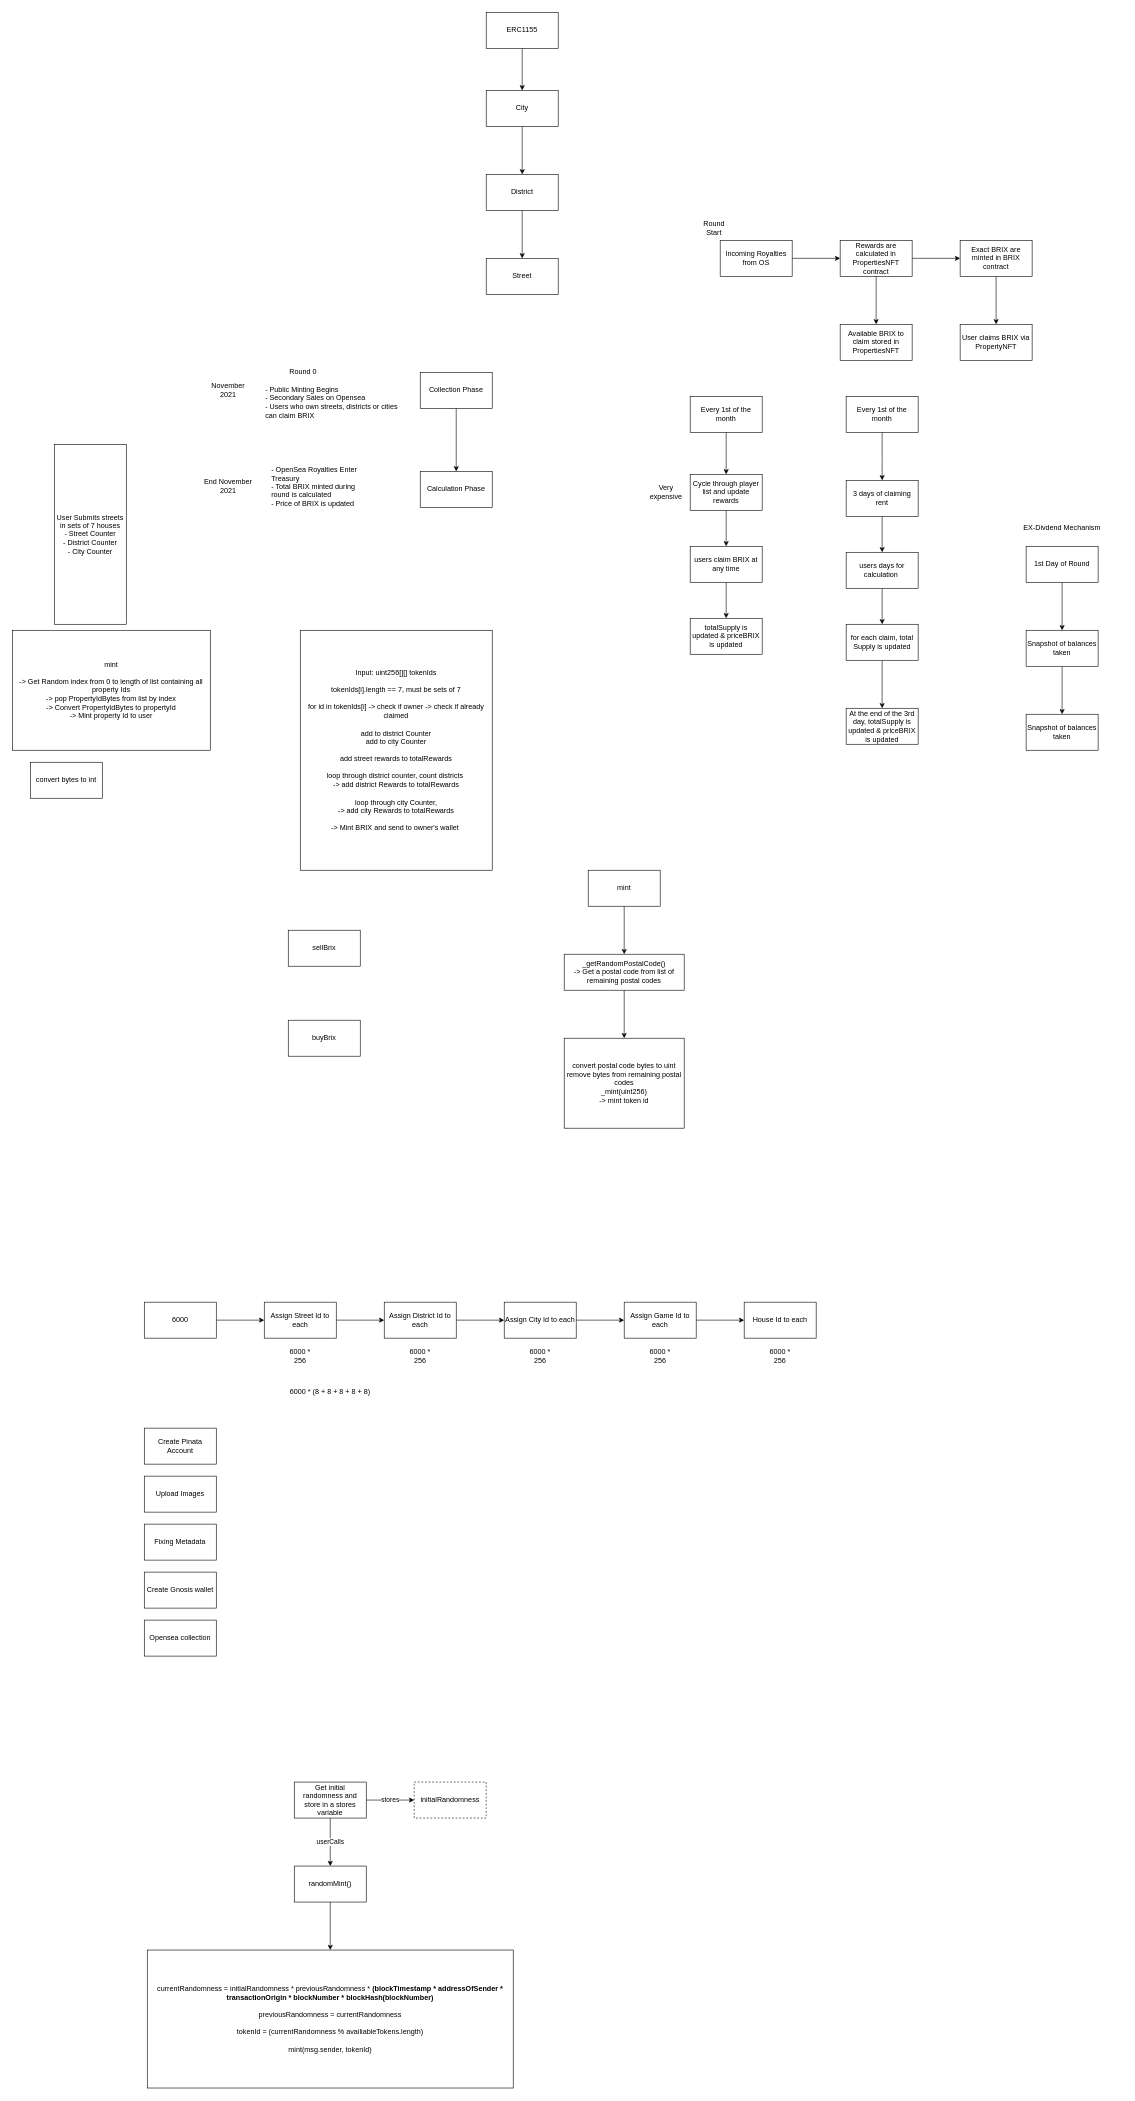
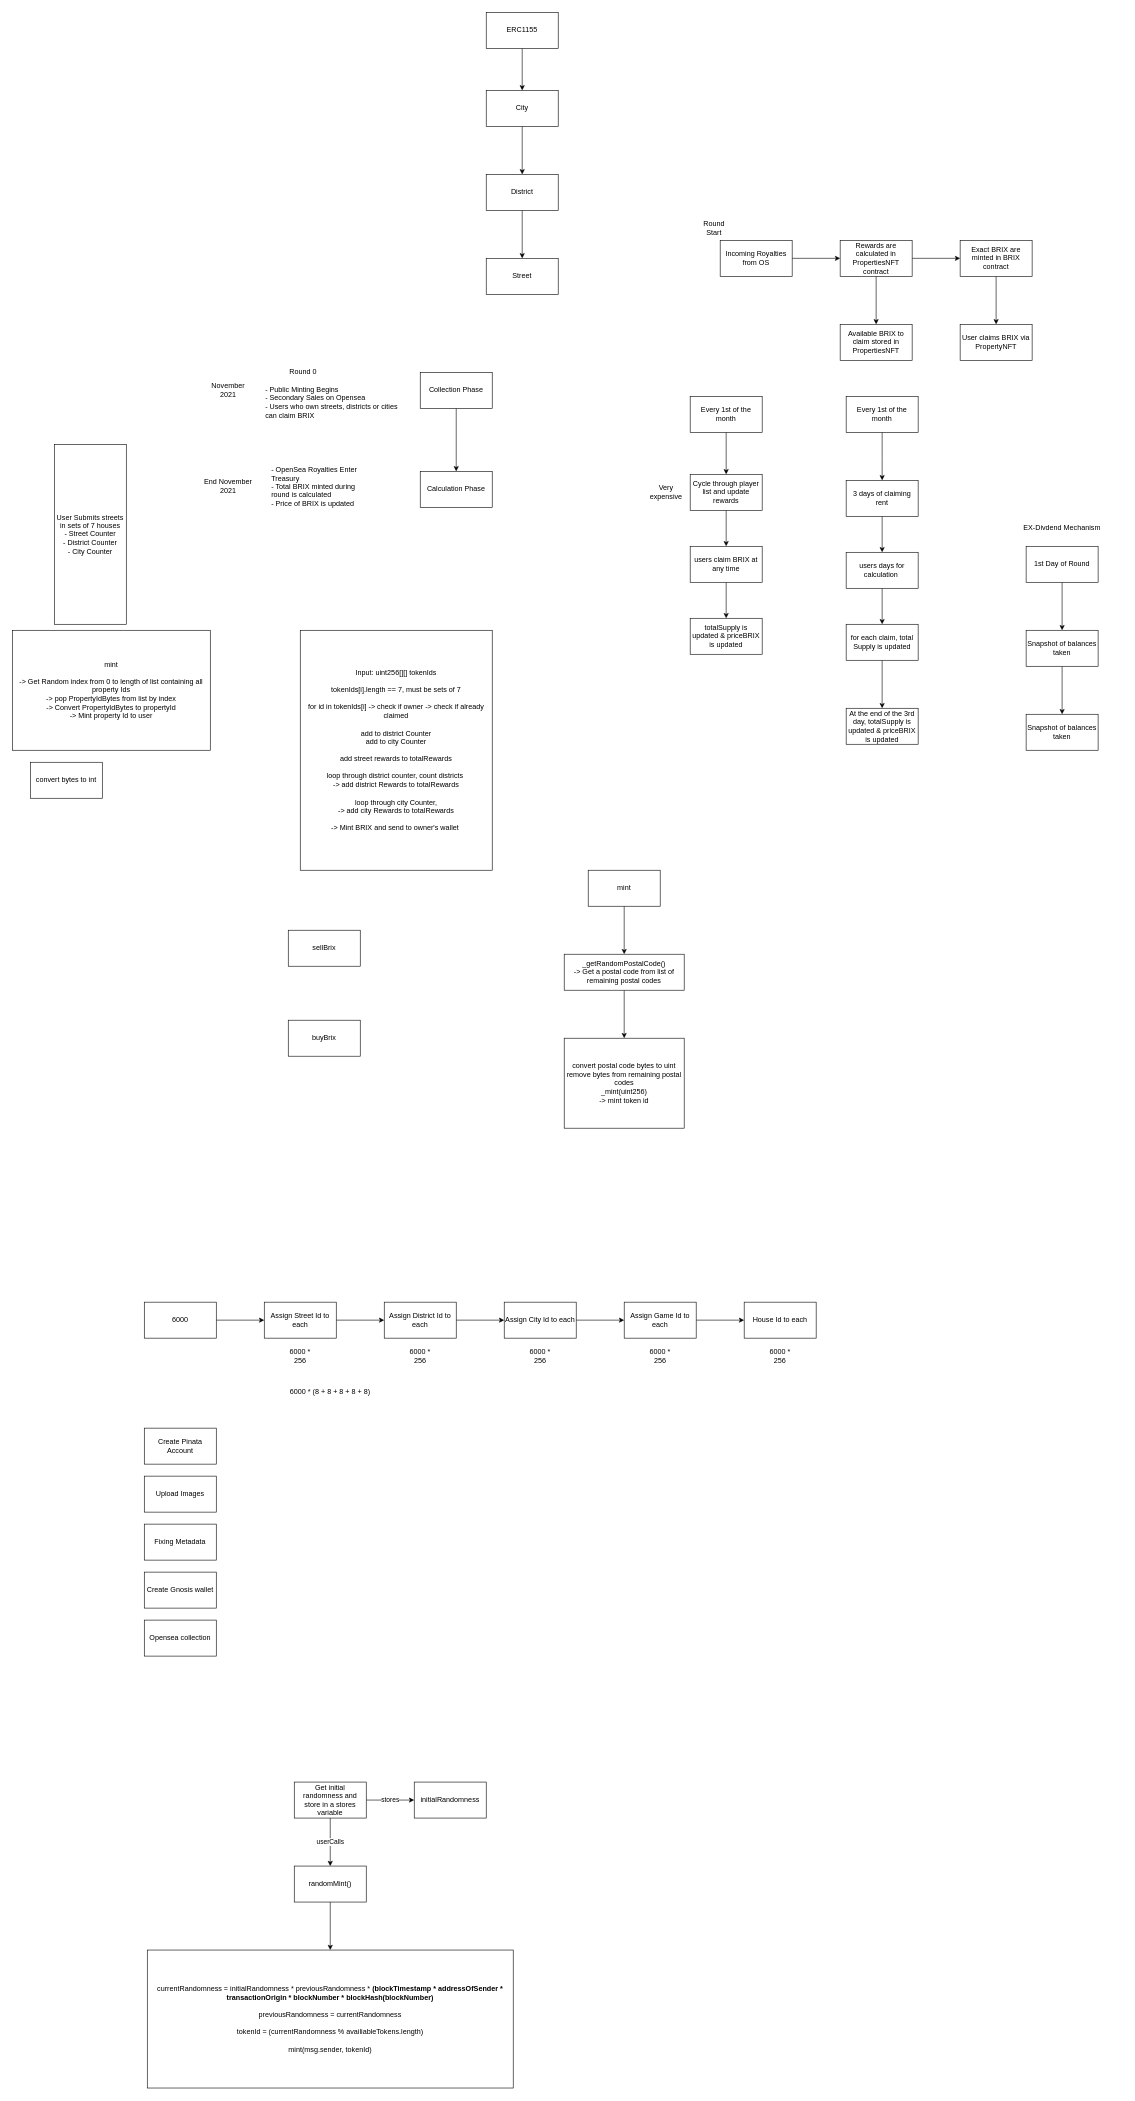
node "initialRandomness": style dashed -> solid
